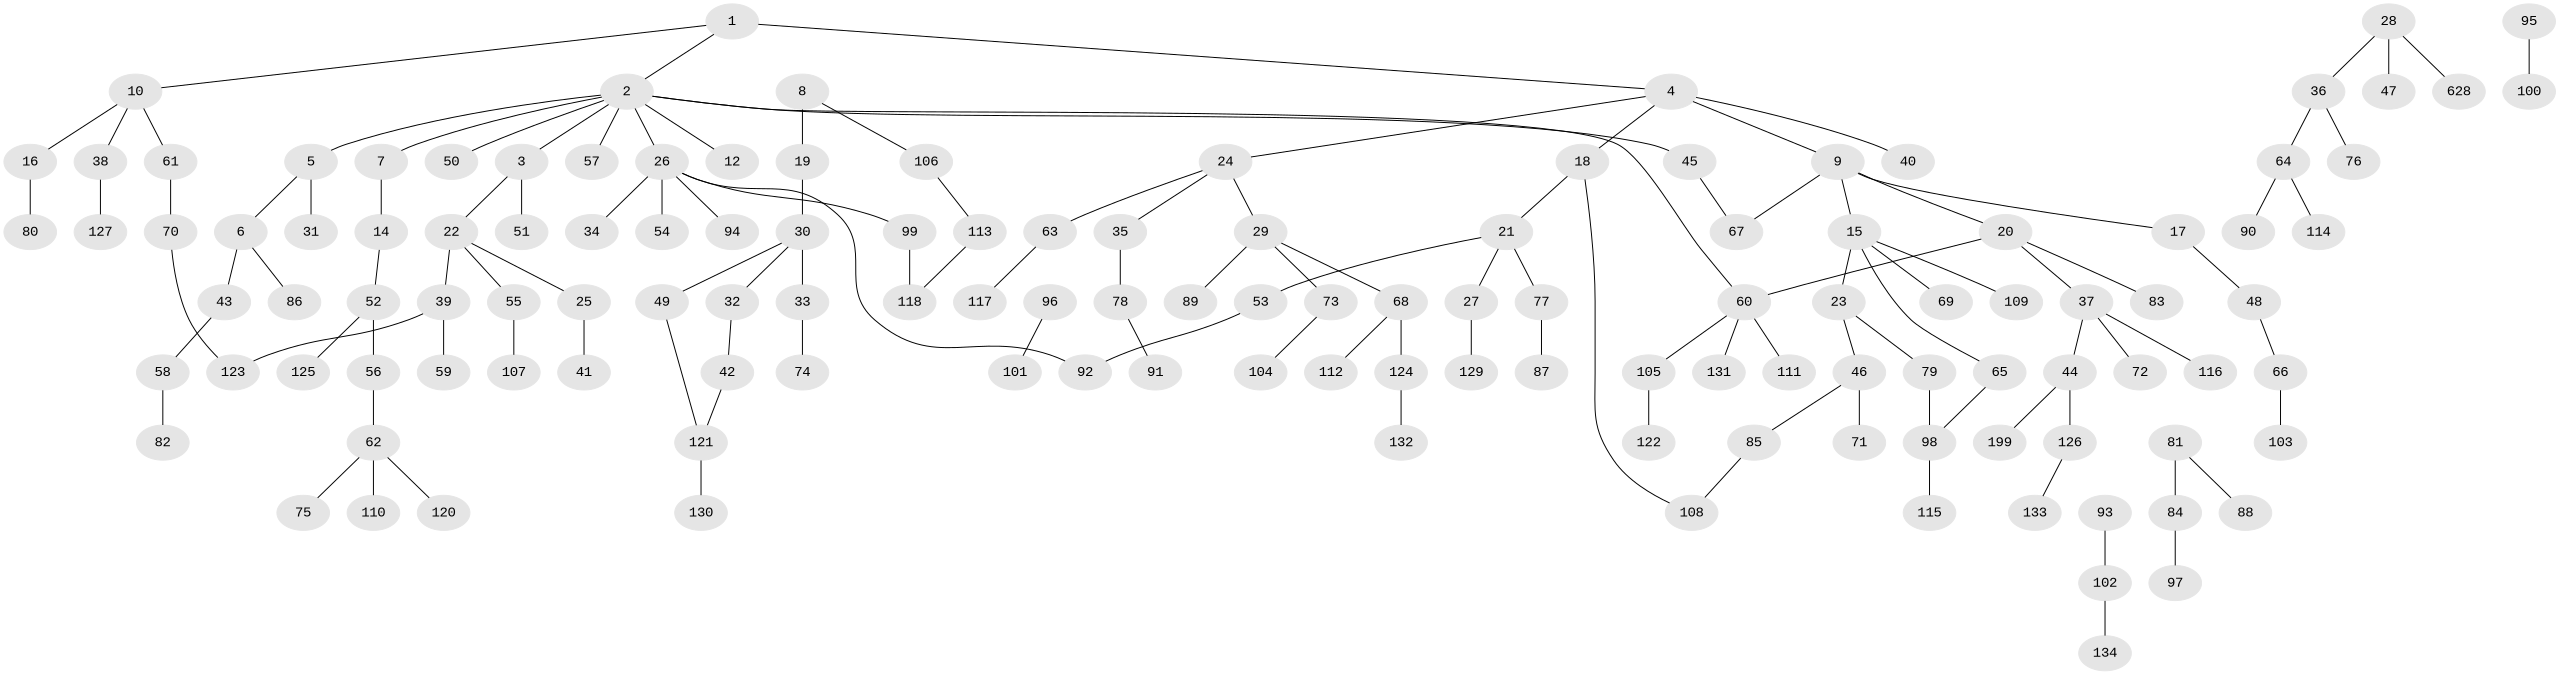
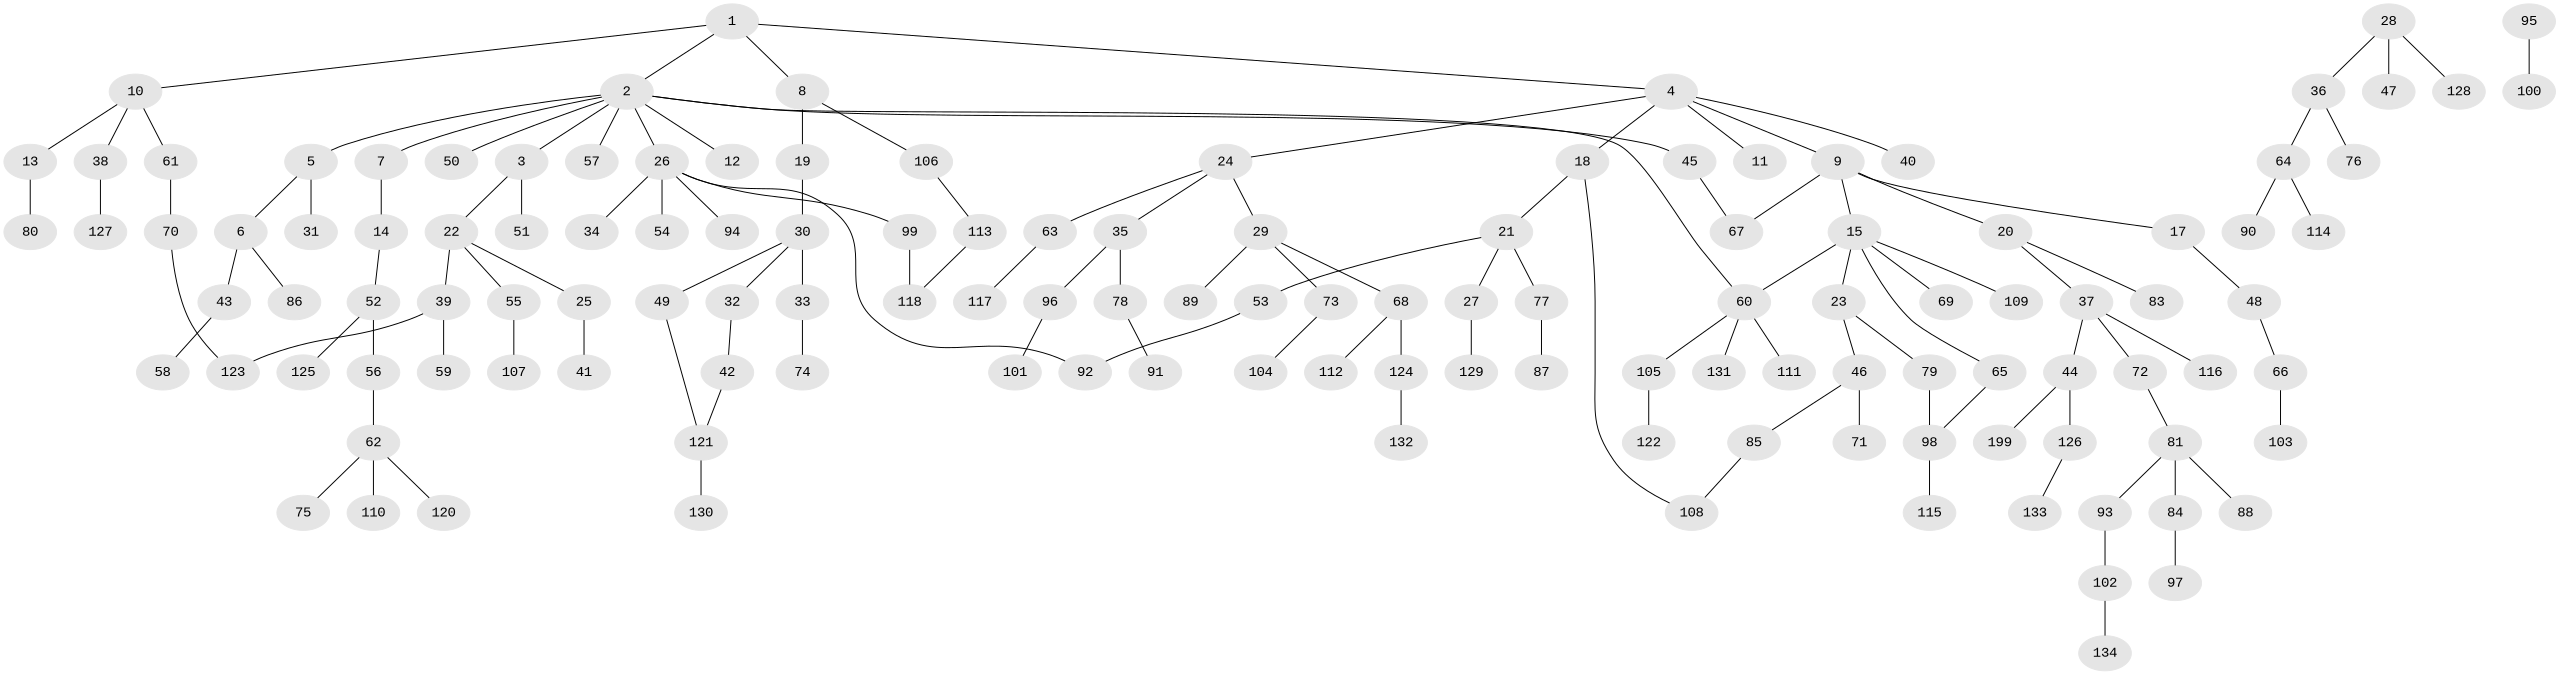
edge "1" -- "8": added
node "628": label "628" -> "128"
node "16": label "16" -> "13"
node "11": added
edge "20" -- "60": now "15" -- "60"
edge "35" -- "96": added
edge "72" -- "81": added
node "82": removed
edge "81" -- "93": added
